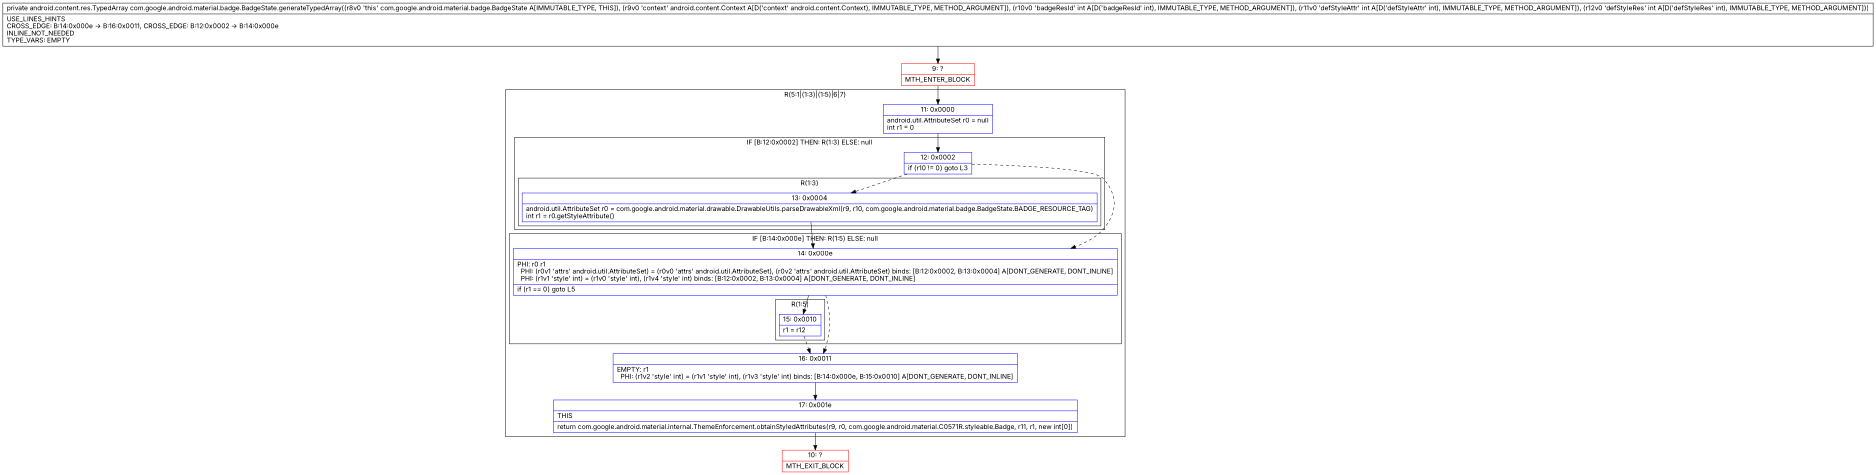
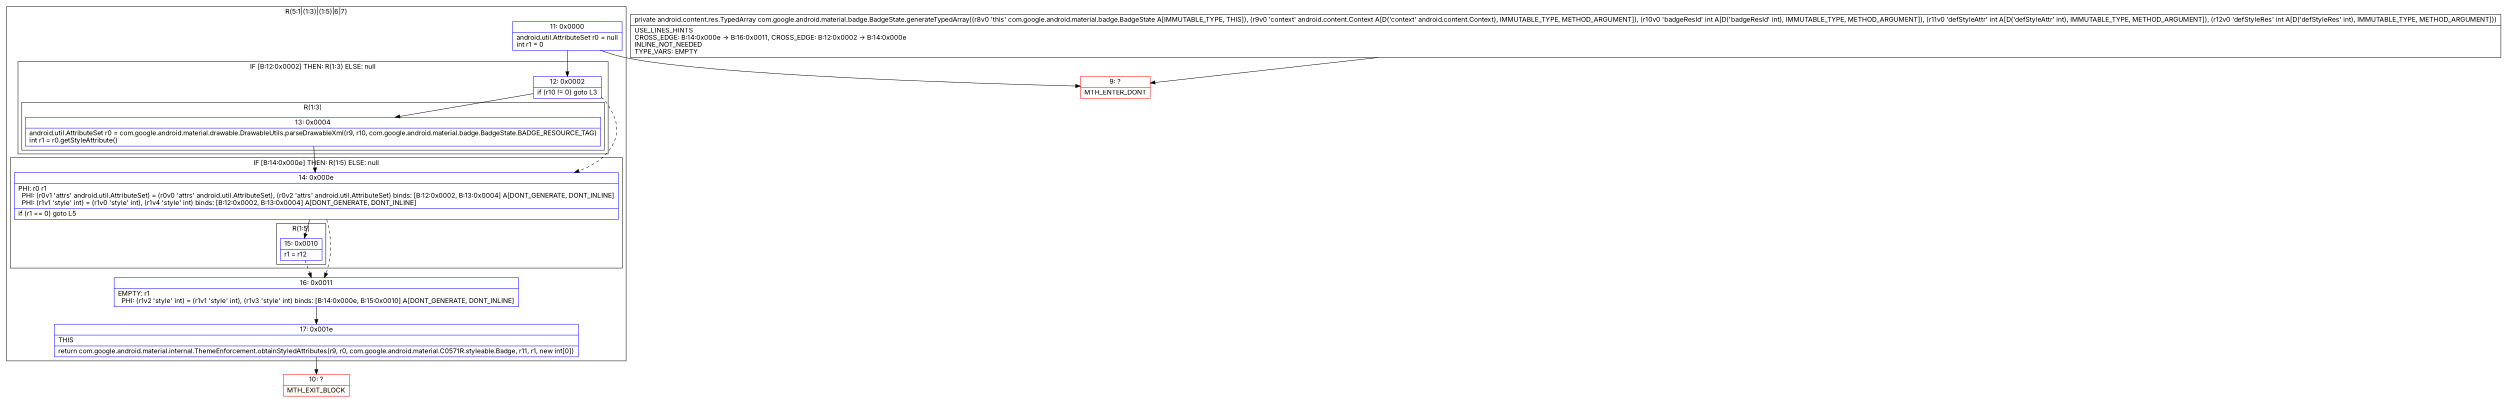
node "9: ?": text "MTH_ENTER_BLOCK" -> "MTH_ENTER_DONT"
edge "9: ?" -> "11: 0x0000": reversed
edge "12: 0x0002" -> "13: 0x0004": style dashed -> solid
